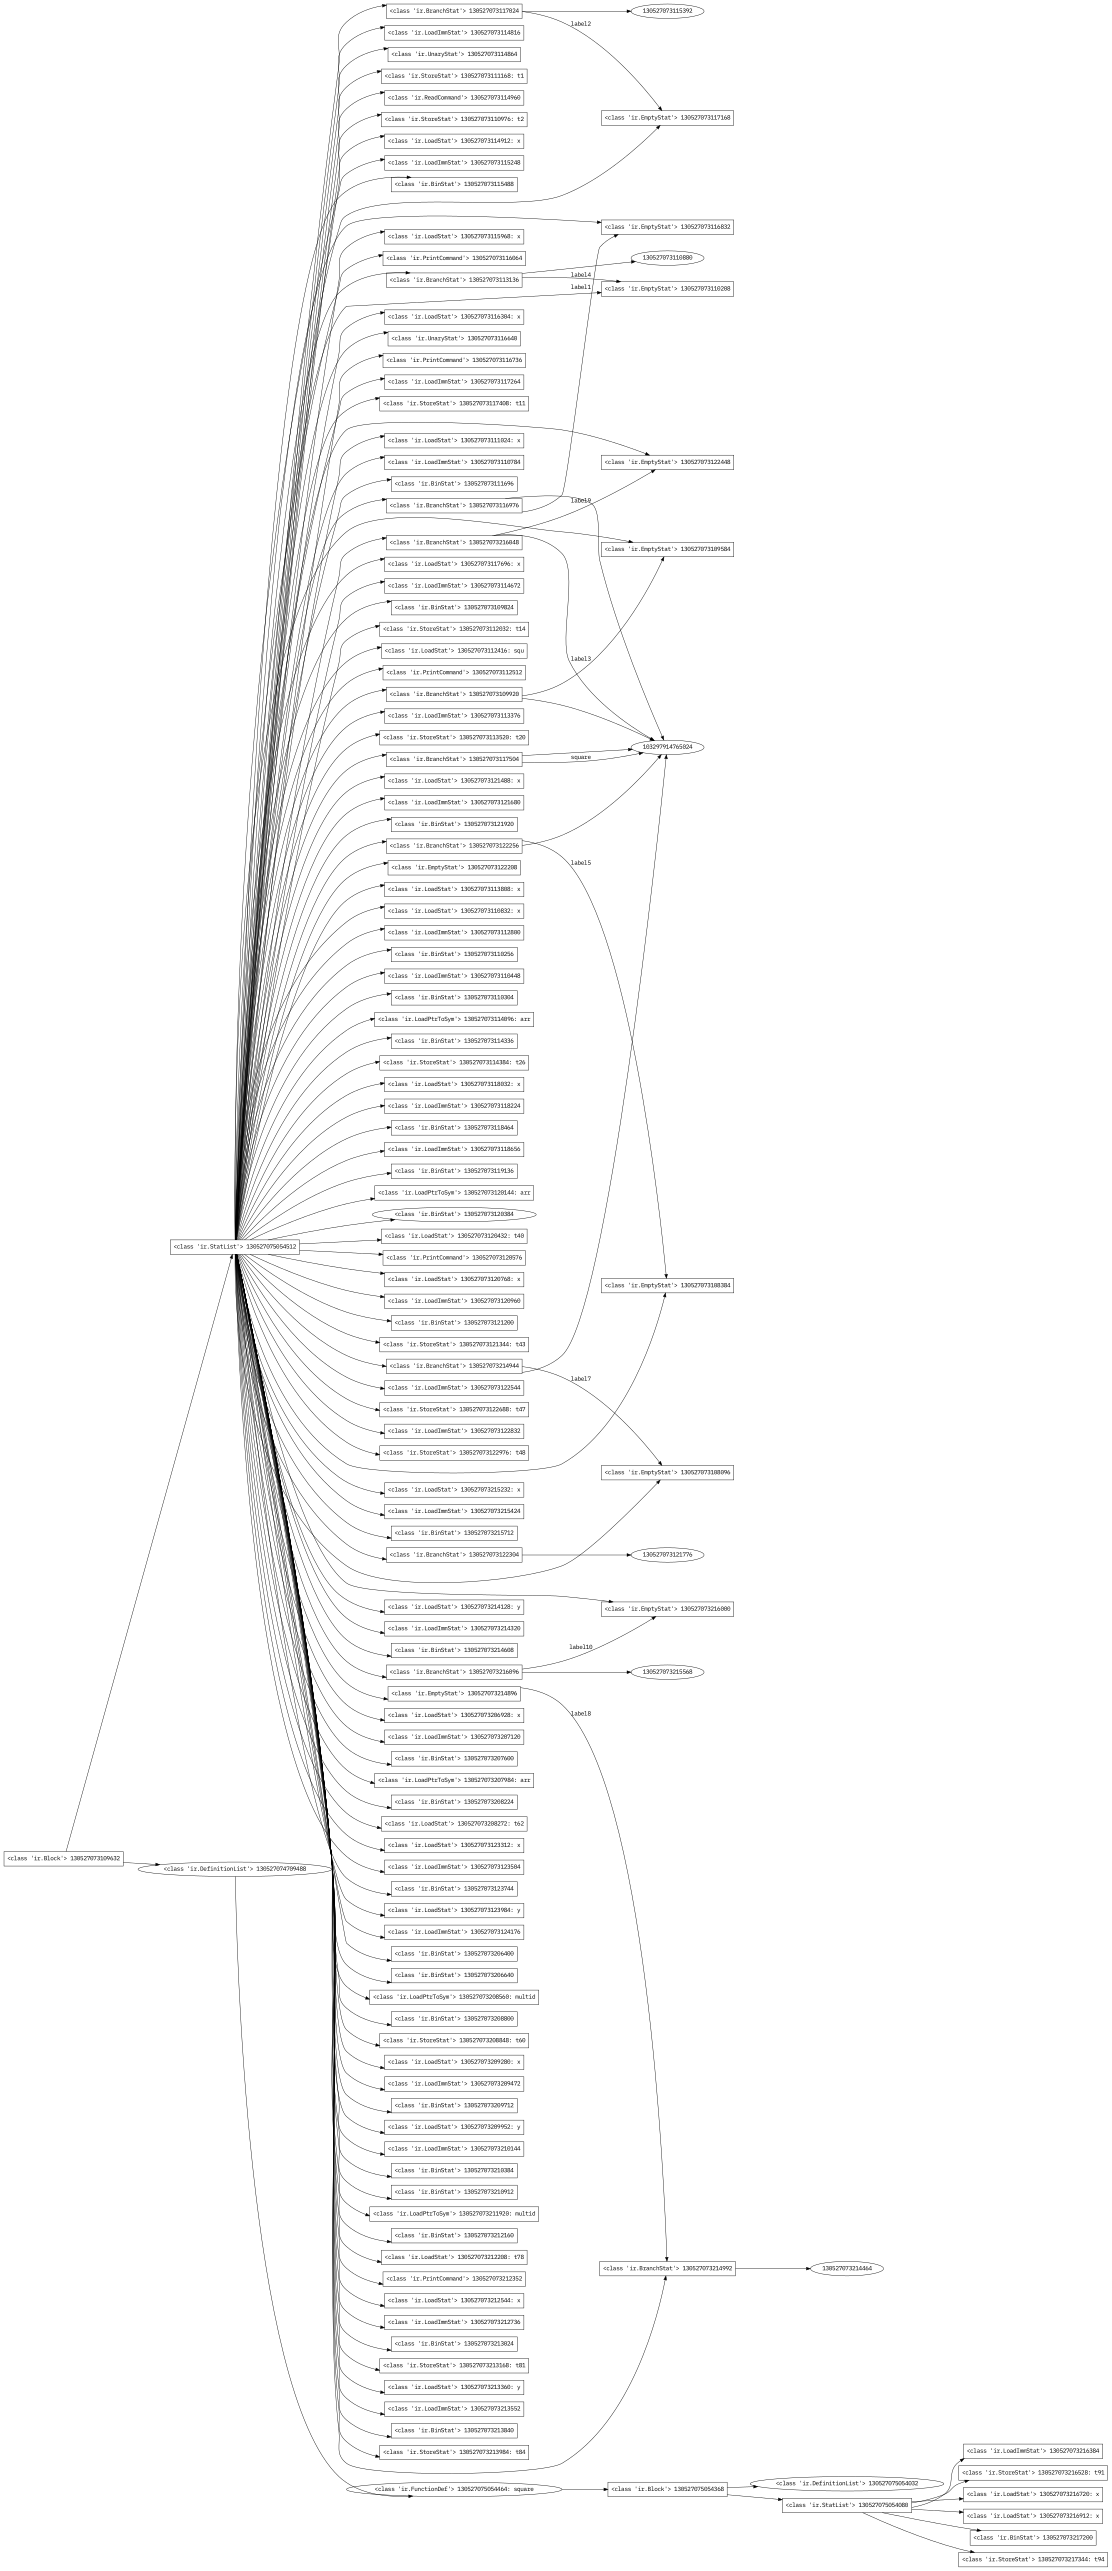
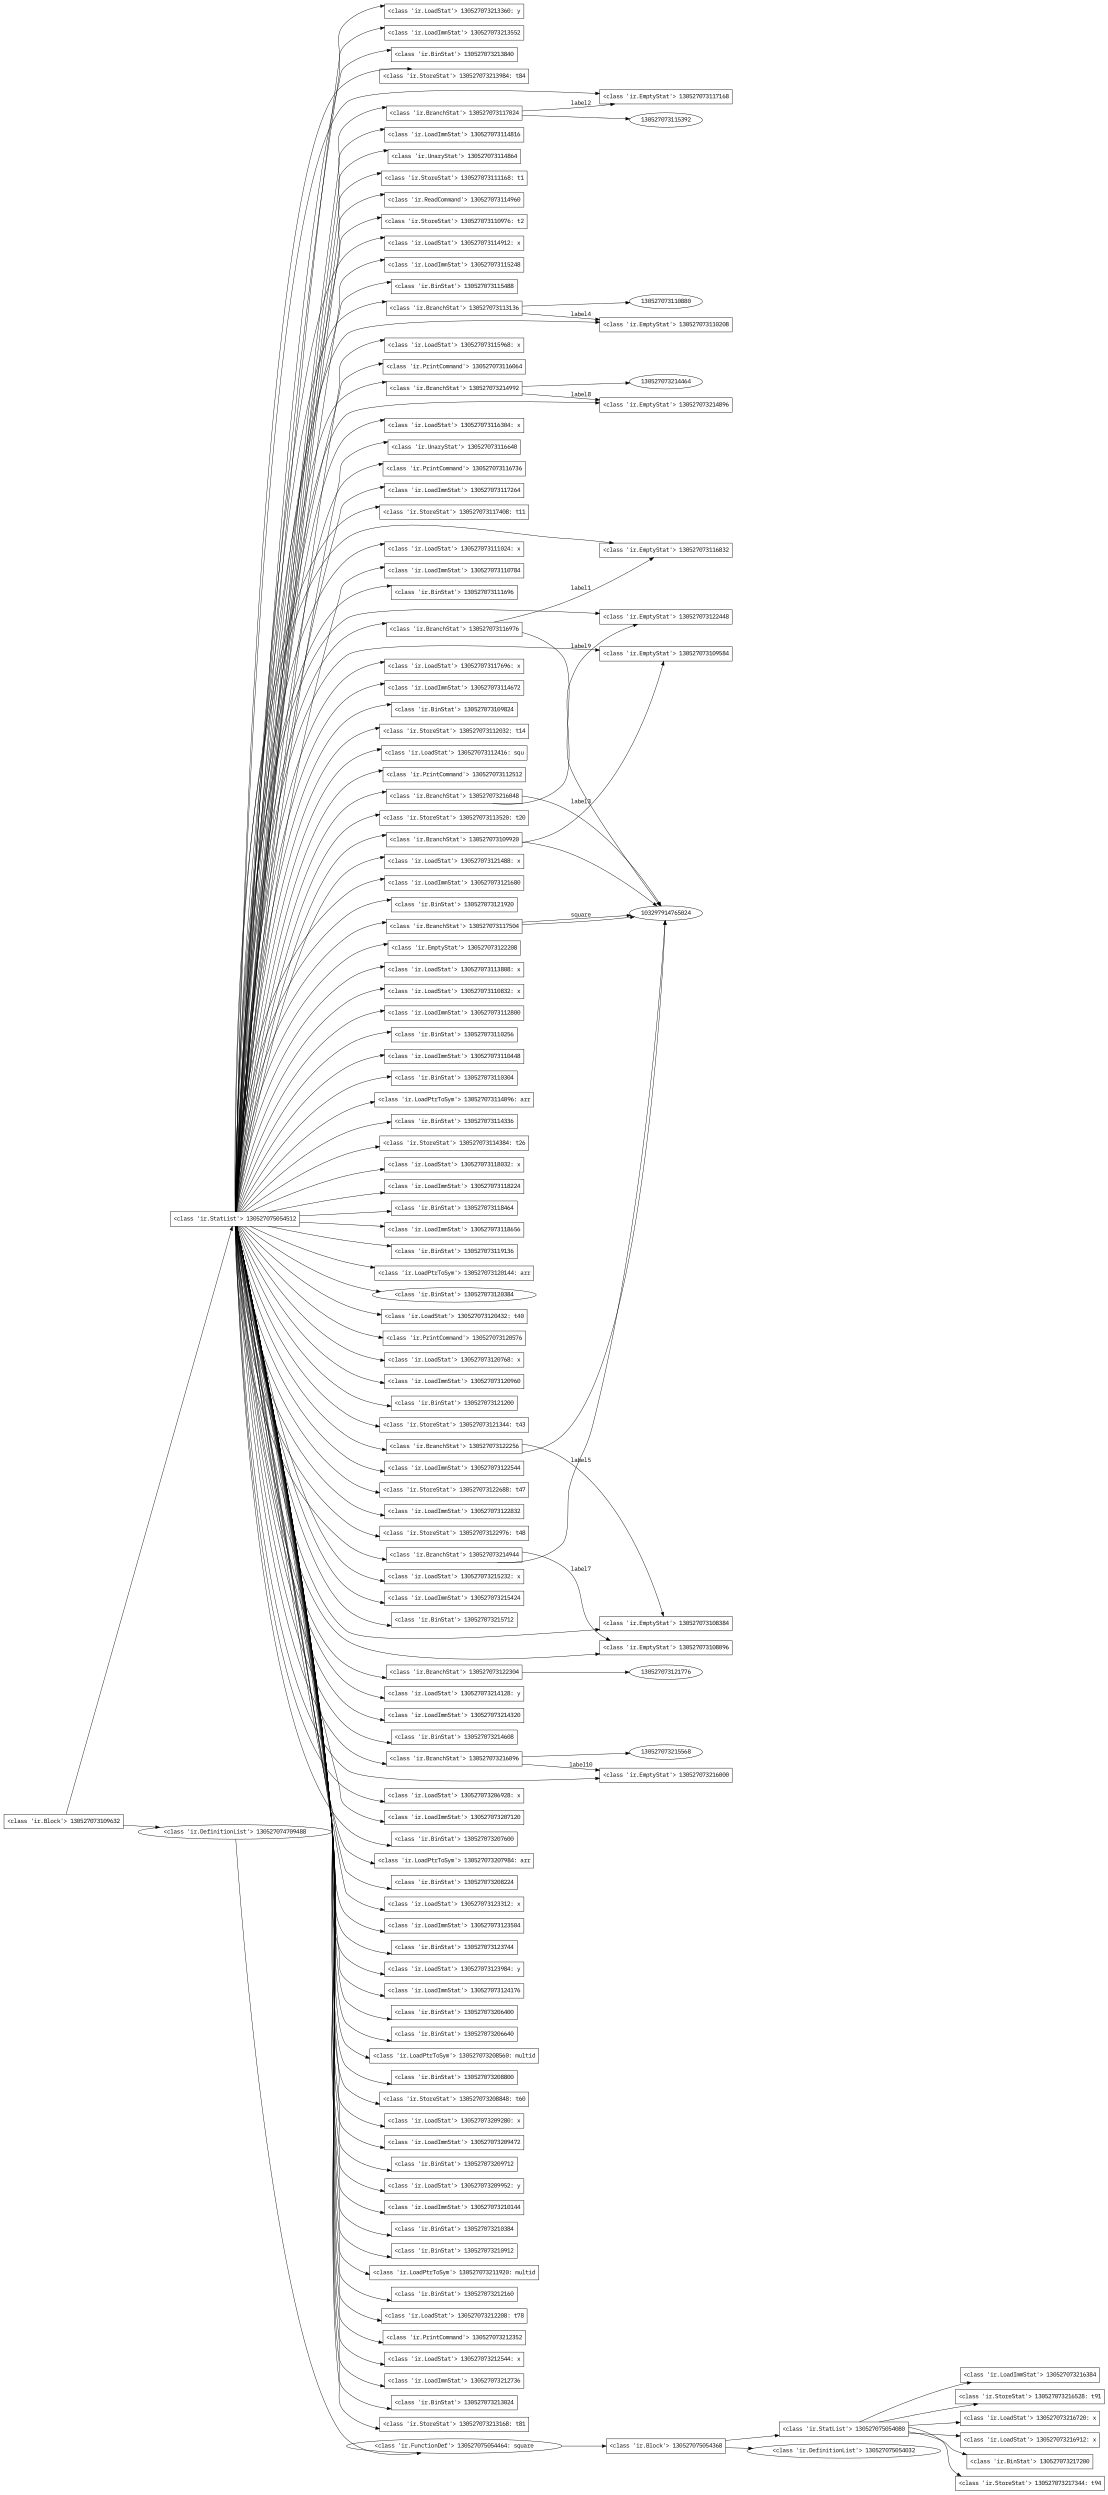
node "<class 'ir.LoadImmStat'> 130527073113376": removed
node "<class 'ir.LoadStat'> 130527073208272: t62": removed
edge "<class 'ir.EmptyStat'> 130527073214896" -> "<class 'ir.BranchStat'> 130527073214992": reversed
